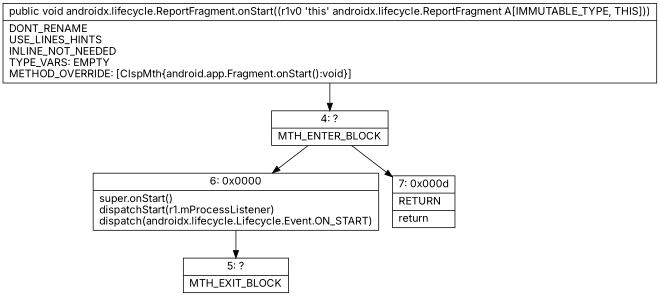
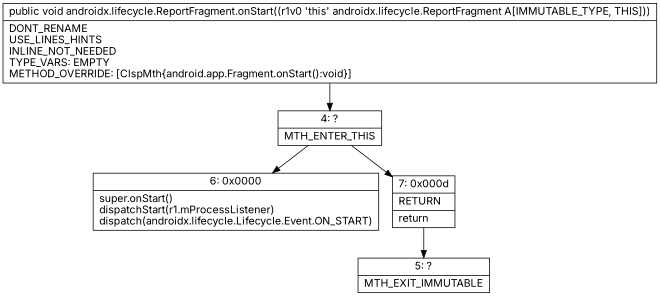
node "4: ?": text "MTH_ENTER_BLOCK" -> "MTH_ENTER_THIS"
edge "6: 0x0000" -> "5: ?": now "7: 0x000d" -> "5: ?"
node "5: ?": text "MTH_EXIT_BLOCK" -> "MTH_EXIT_IMMUTABLE"
